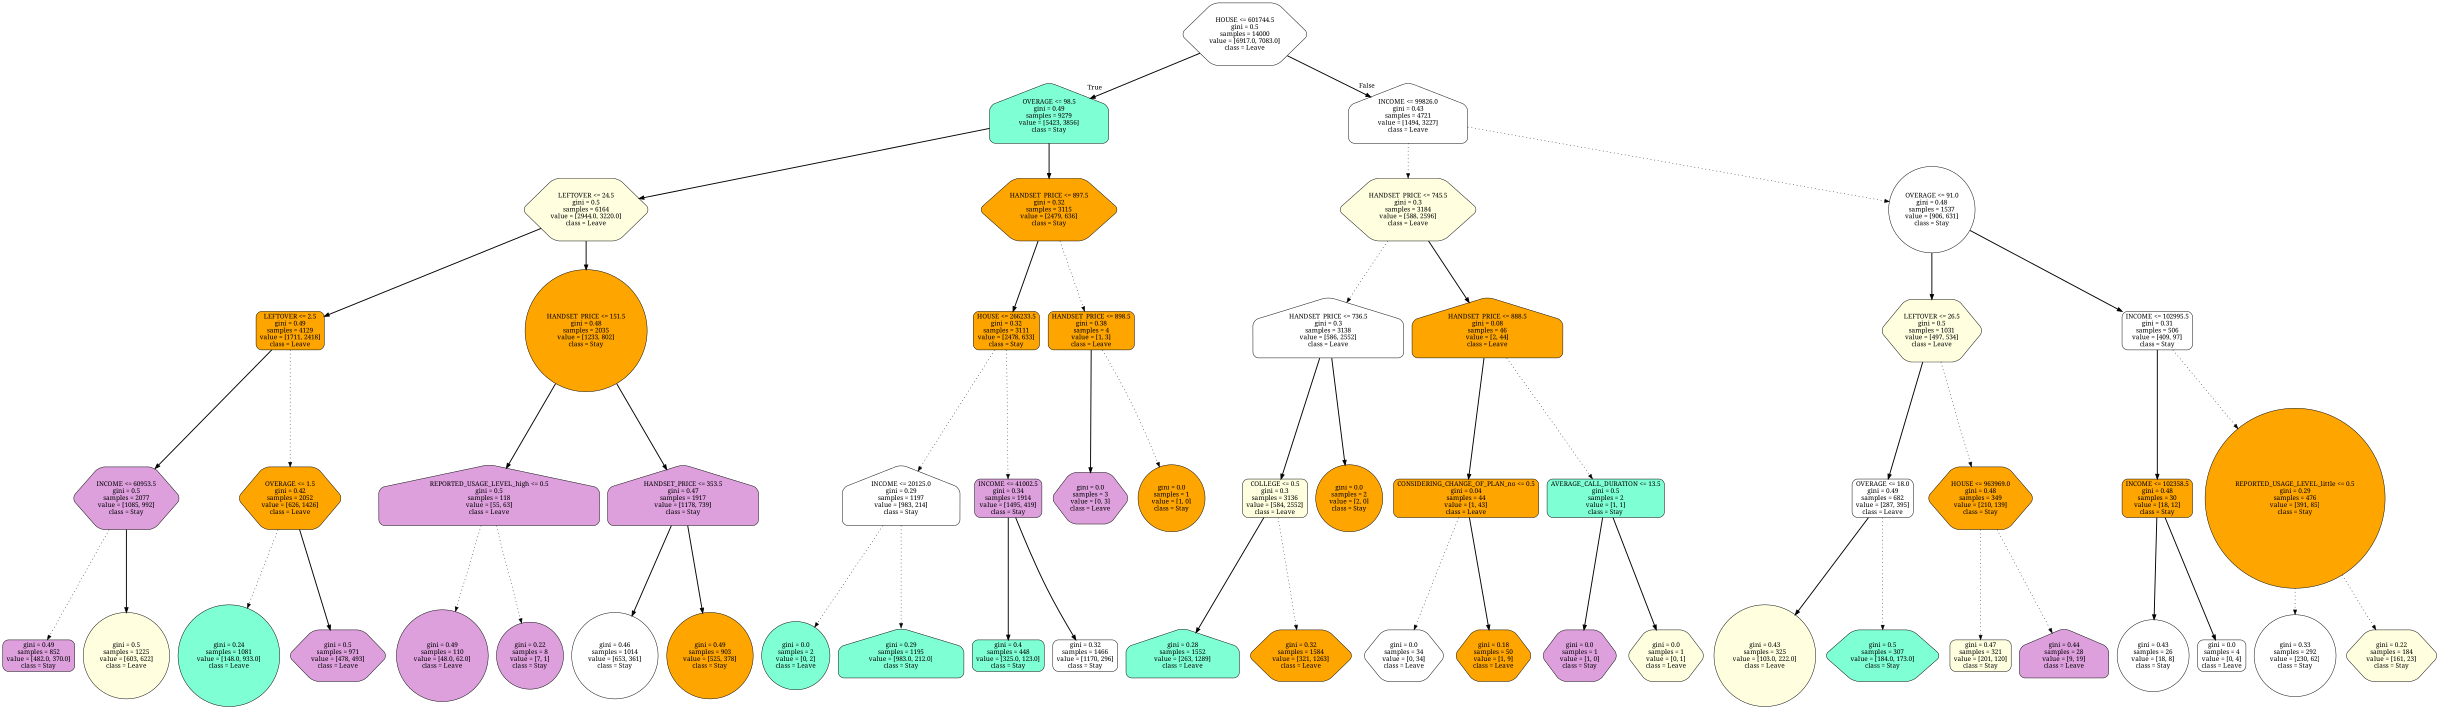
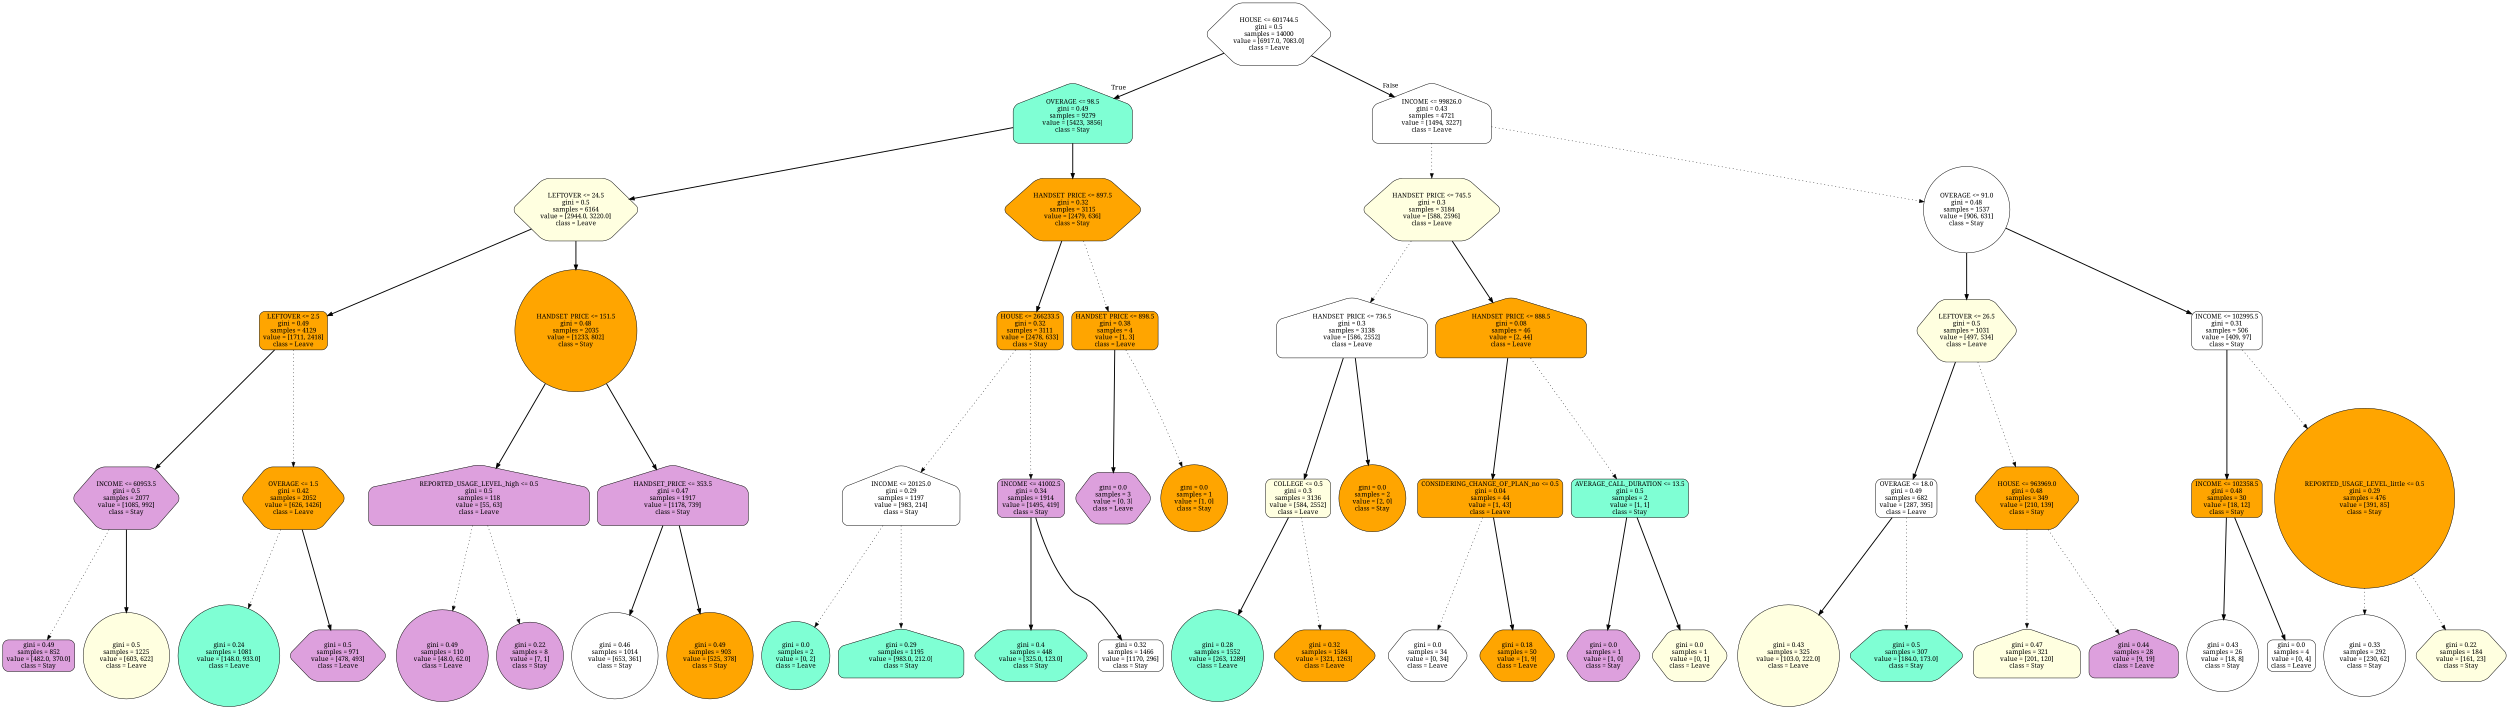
node "gini = 0.4 samples = 448 value = [325.0, 123.0] class = Stay": shape box -> hexagon
node "gini = 0.28 samples = 1552 value = [263, 1289] class = Leave": shape house -> circle
node "gini = 0.47 samples = 321 value = [201, 120] class = Stay": shape box -> house
